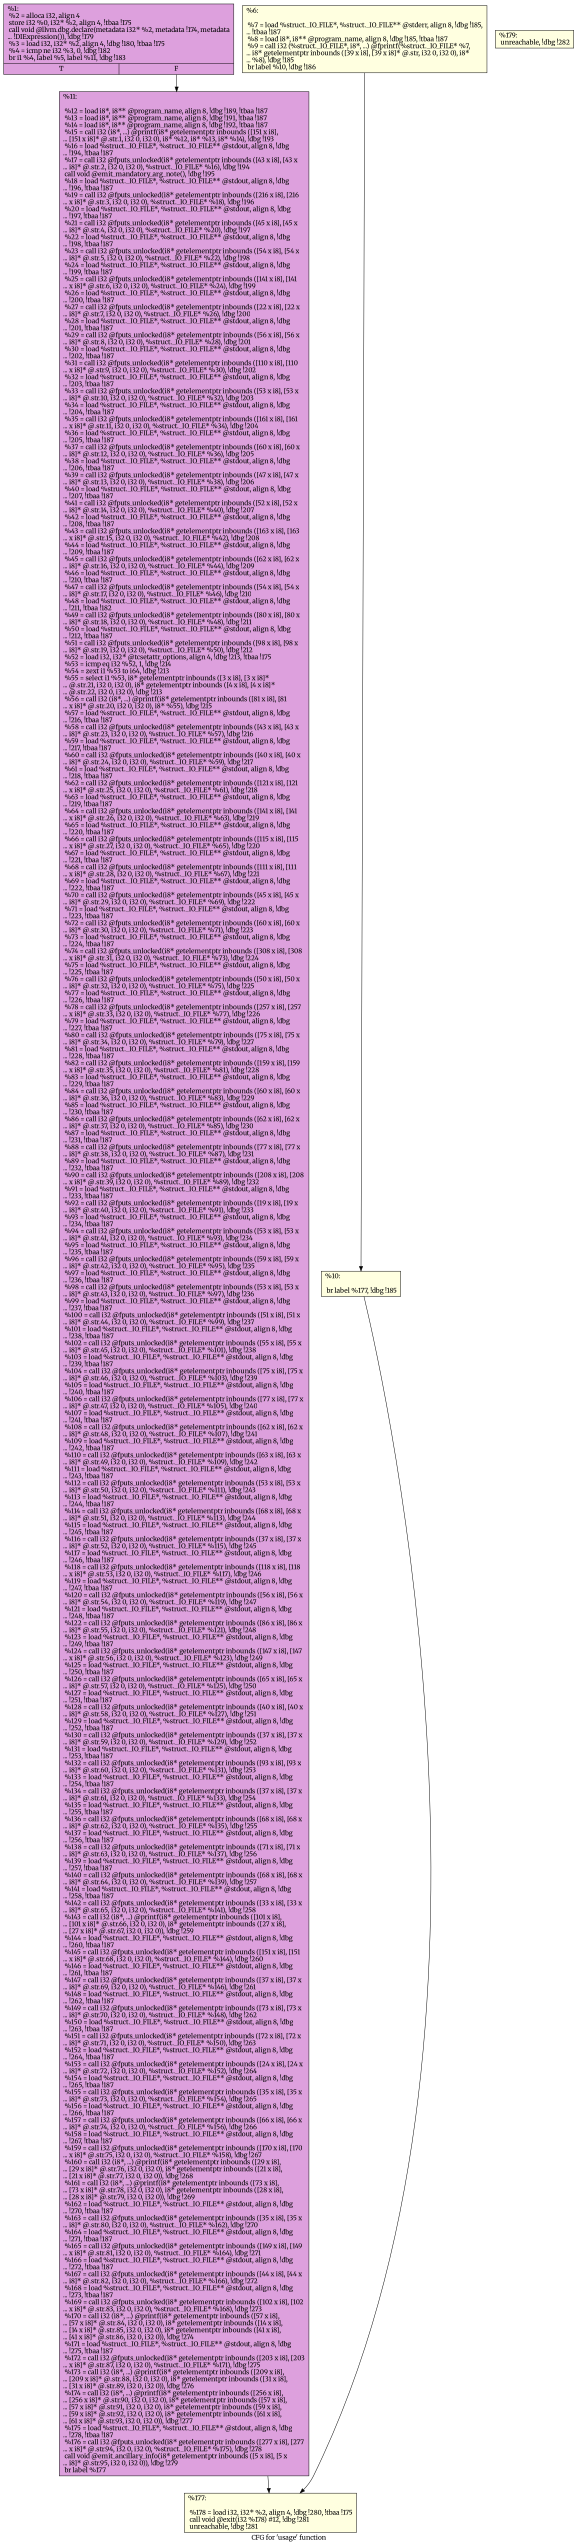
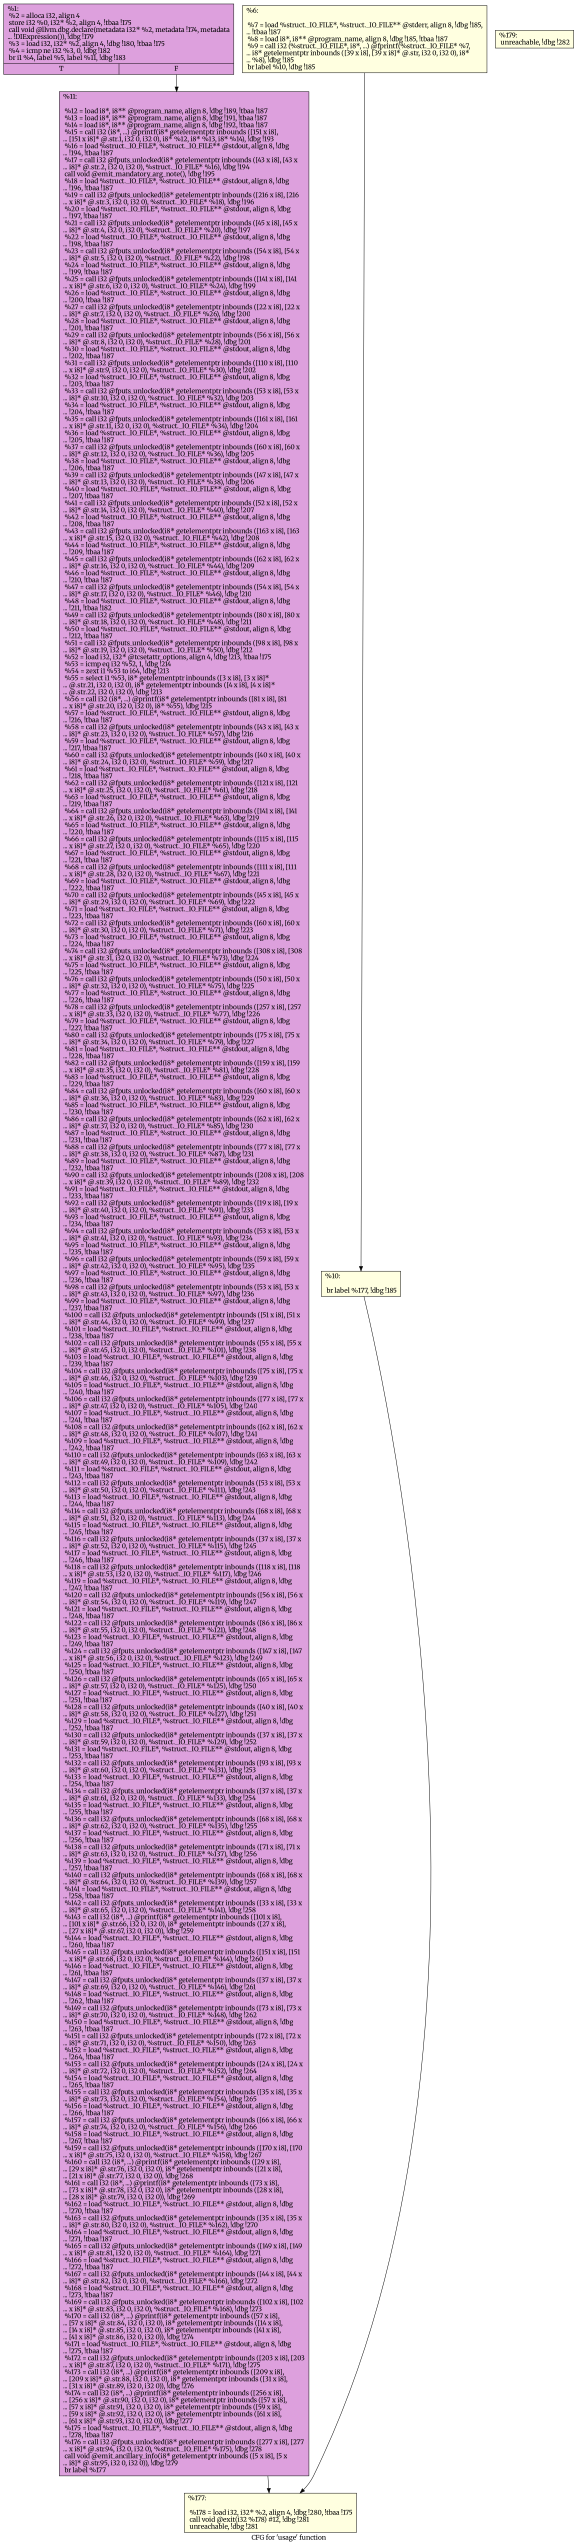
node "%6:": text "br label %10, !dbg !186" -> "br label %10, !dbg !185"
